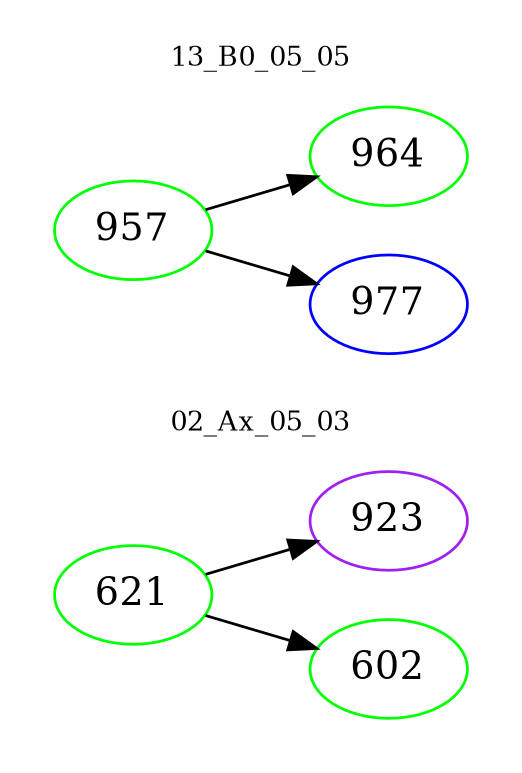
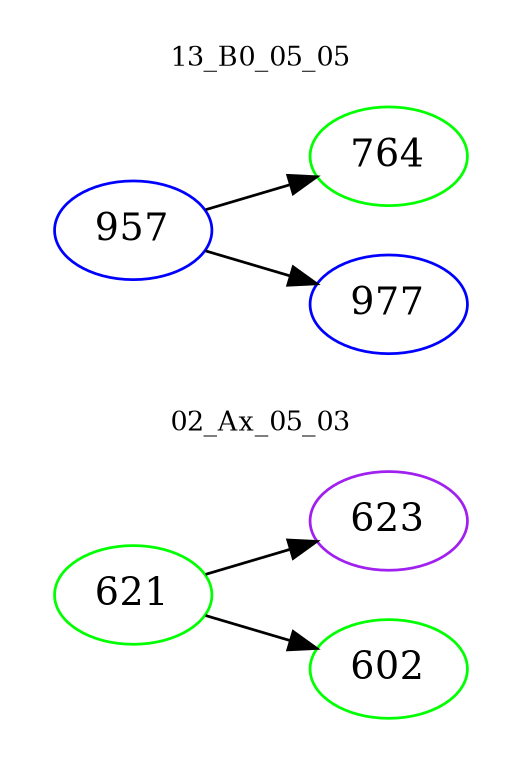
node "964": label "964" -> "764"
node "957": color green -> blue
node "923": label "923" -> "623"
